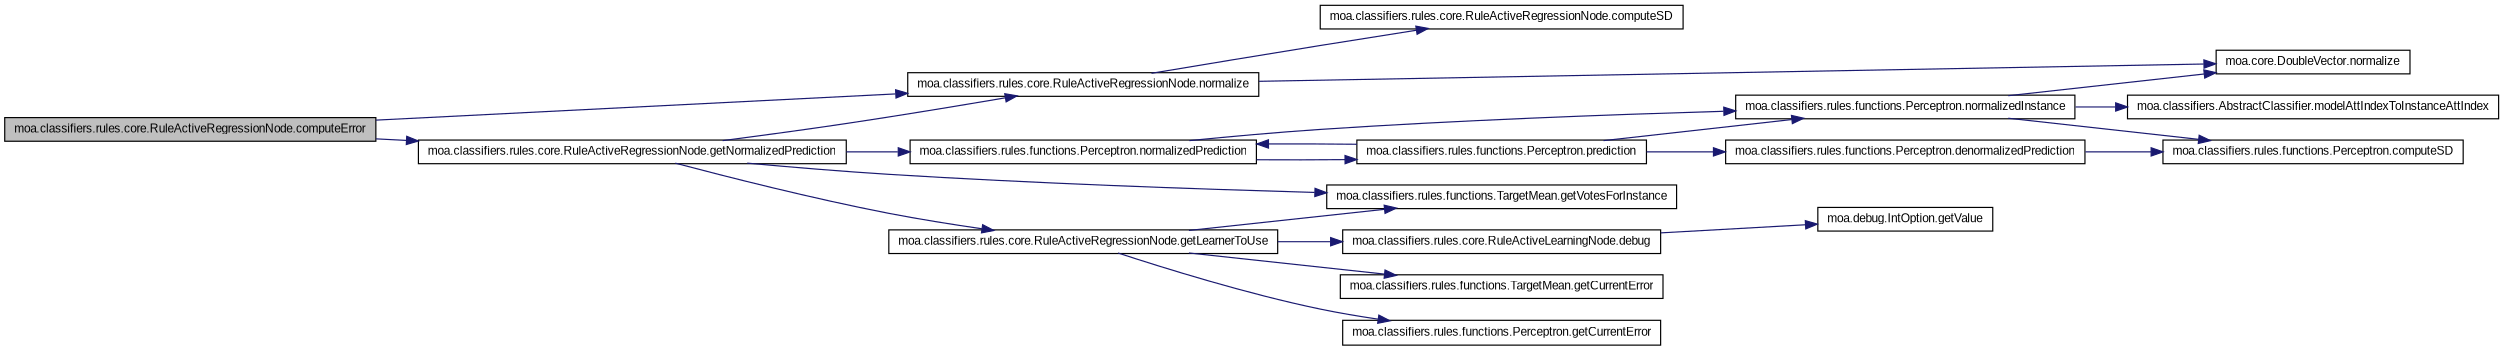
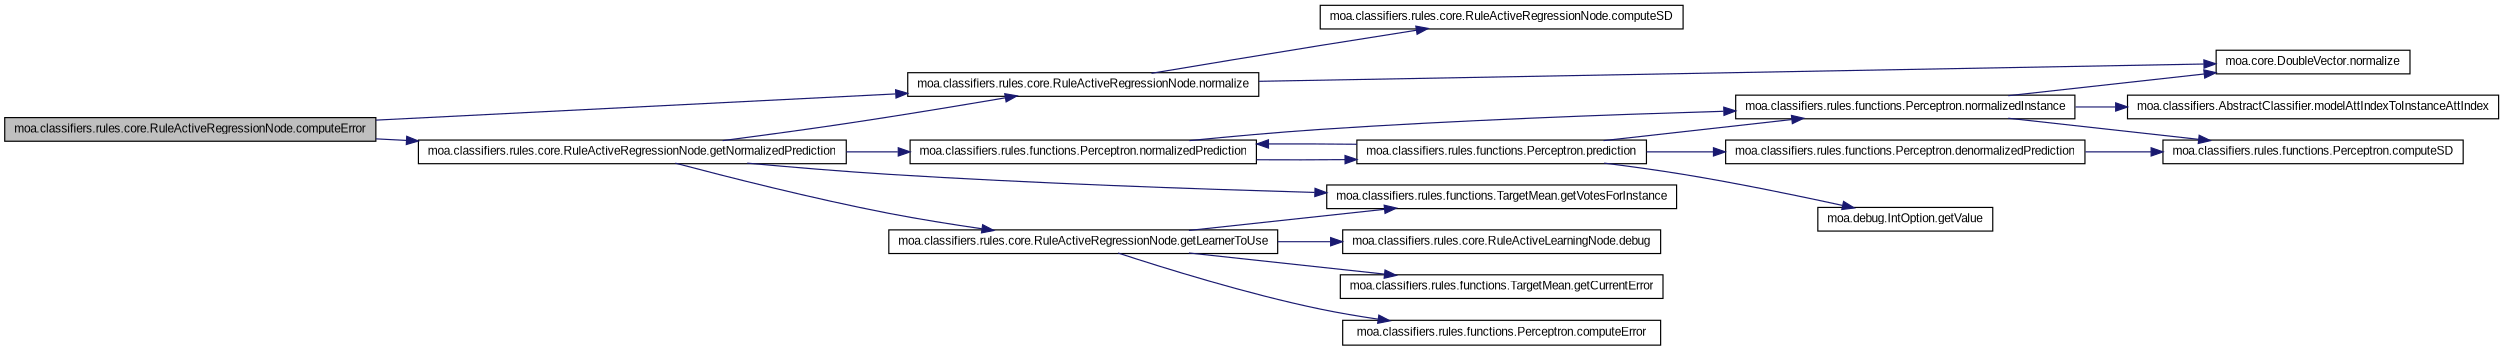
edge "moa.classifiers.rules.core.RuleActiveLearningNode.debug" -> "moa.debug.IntOption.getValue": now "moa.classifiers.rules.functions.Perceptron.prediction" -> "moa.debug.IntOption.getValue"
node "moa.classifiers.rules.functions.Perceptron.getCurrentError": label "moa.classifiers.rules.functions.Perceptron.getCurrentError" -> "moa.classifiers.rules.functions.Perceptron.computeError"
